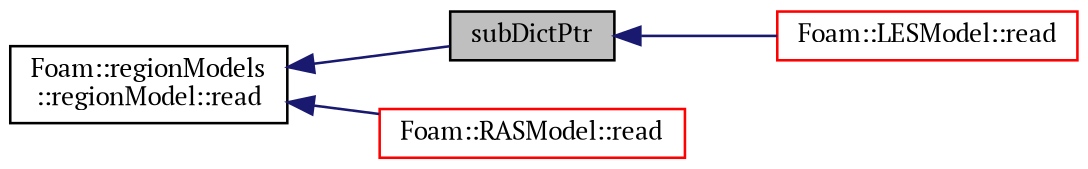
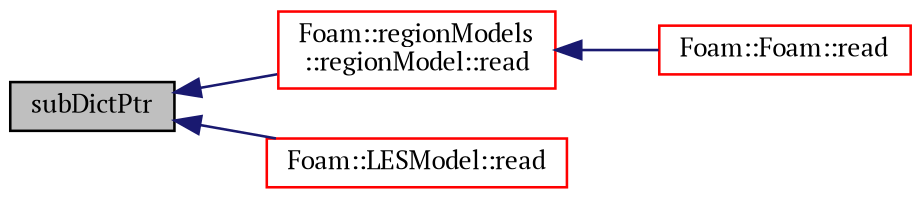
edge "subDictPtr" -> "Foam::regionModels ::regionModel::read": reversed
node "Foam::regionModels ::regionModel::read": color black -> red
node "Foam::RASModel::read": label "Foam::RASModel::read" -> "Foam::Foam::read"
